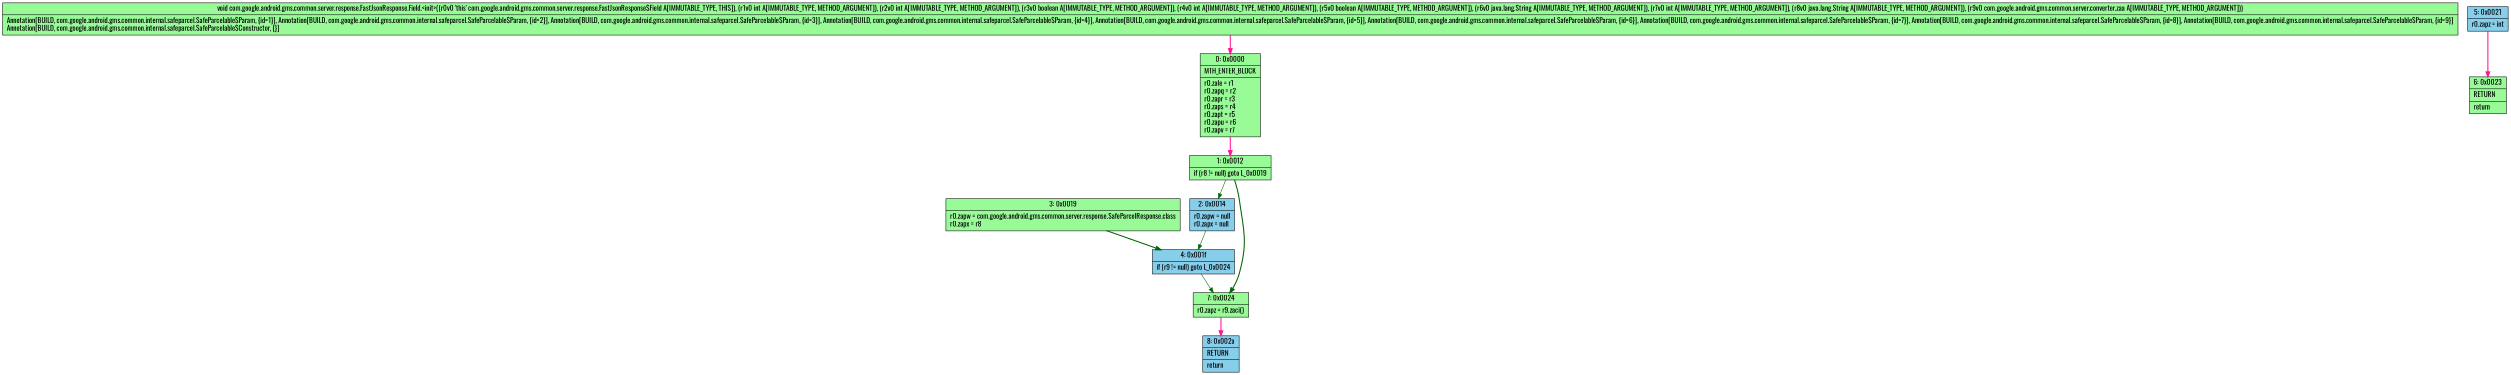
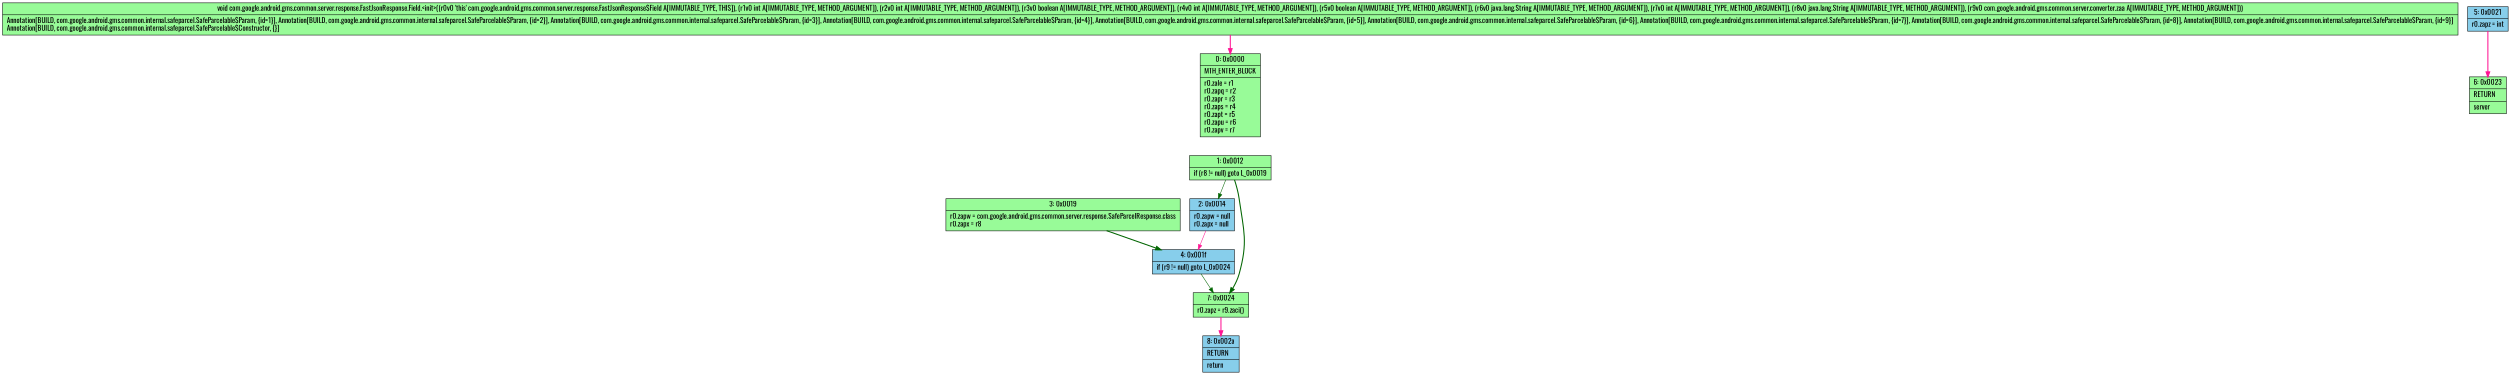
node "6: 0x0023": text "return" -> "server"
edge "0: 0x0000" -> "1: 0x0012": removed
edge "2: 0x0014" -> "4: 0x001f": color darkgreen -> deeppink
